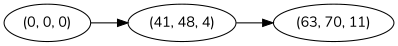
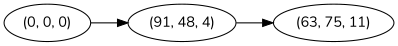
node "(41, 48, 4)": label "(41, 48, 4)" -> "(91, 48, 4)"
node "(63, 70, 11)": label "(63, 70, 11)" -> "(63, 75, 11)"
